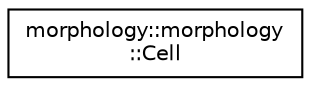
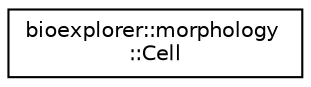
node "morphology::morphology ::Cell": label "morphology::morphology ::Cell" -> "bioexplorer::morphology ::Cell"
